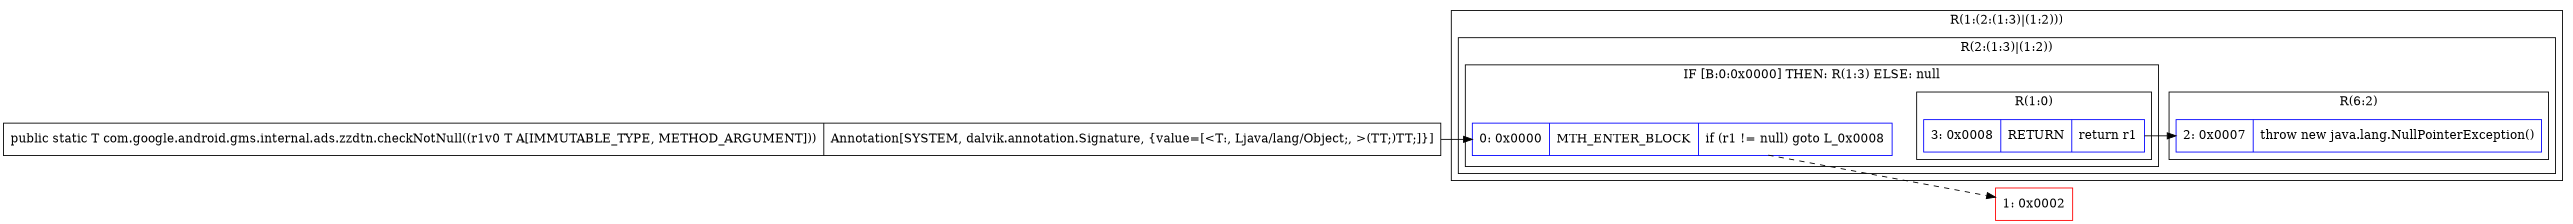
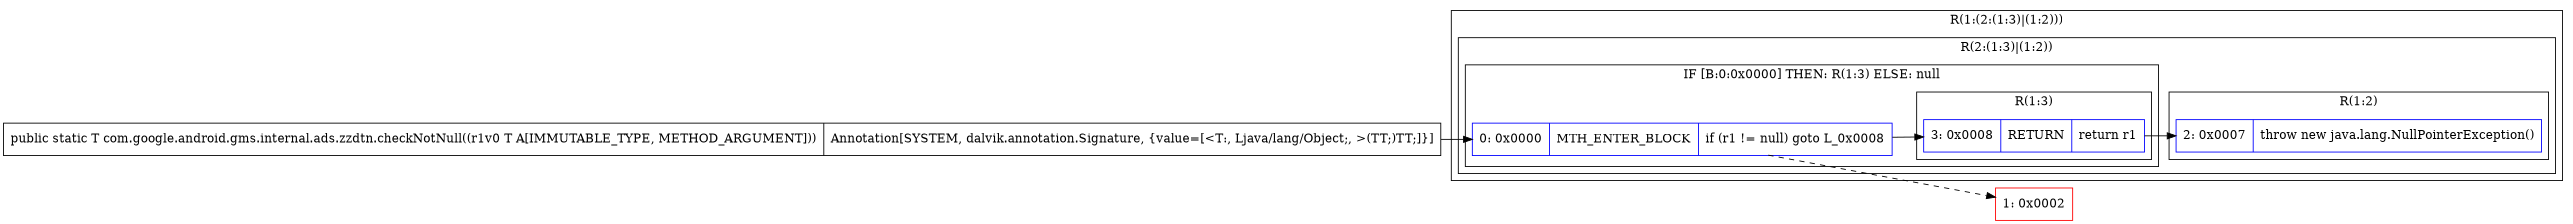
cluster "R(1:0)": label "R(1:0)" -> "R(1:3)"
cluster "R(6:2)": label "R(6:2)" -> "R(1:2)"
edge "0: 0x0000" -> "3: 0x0008": added
